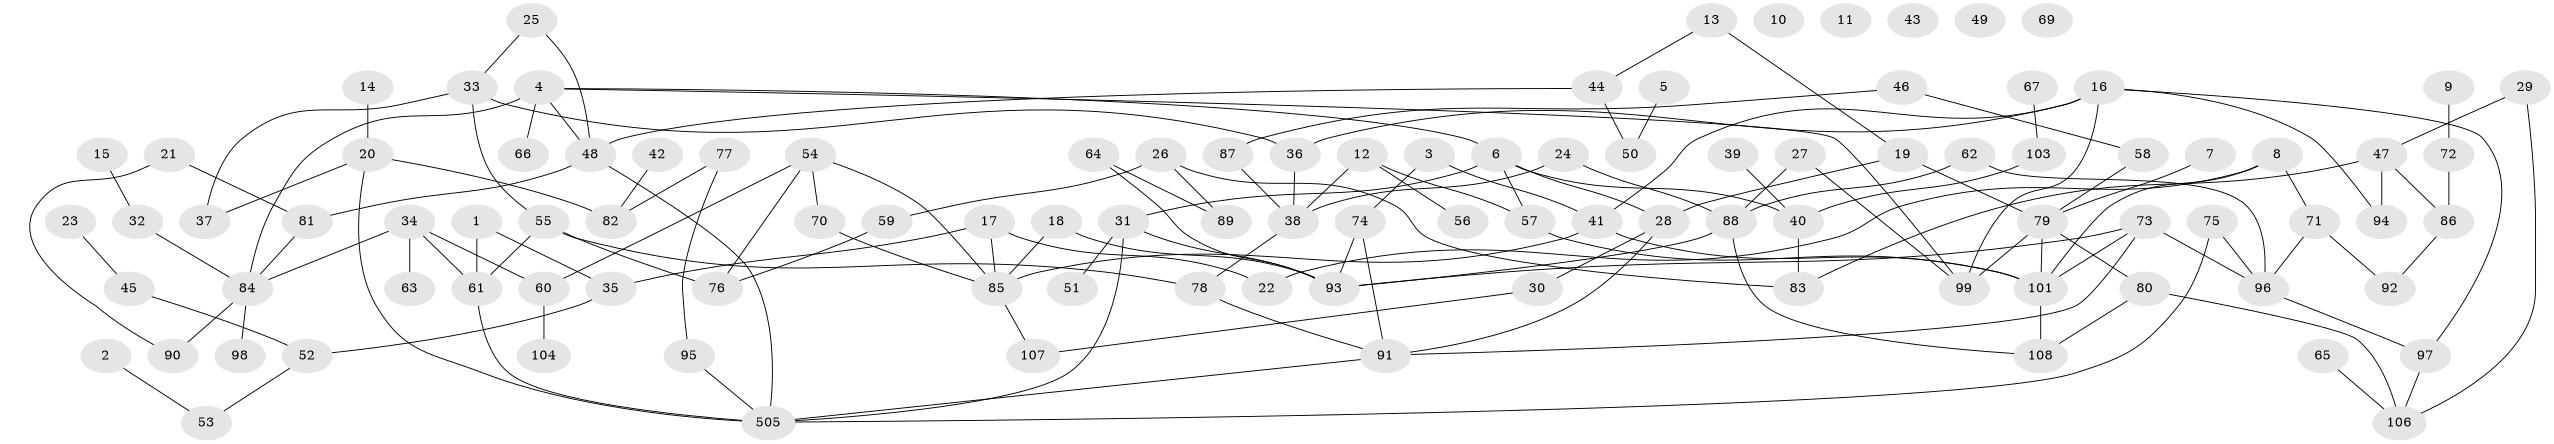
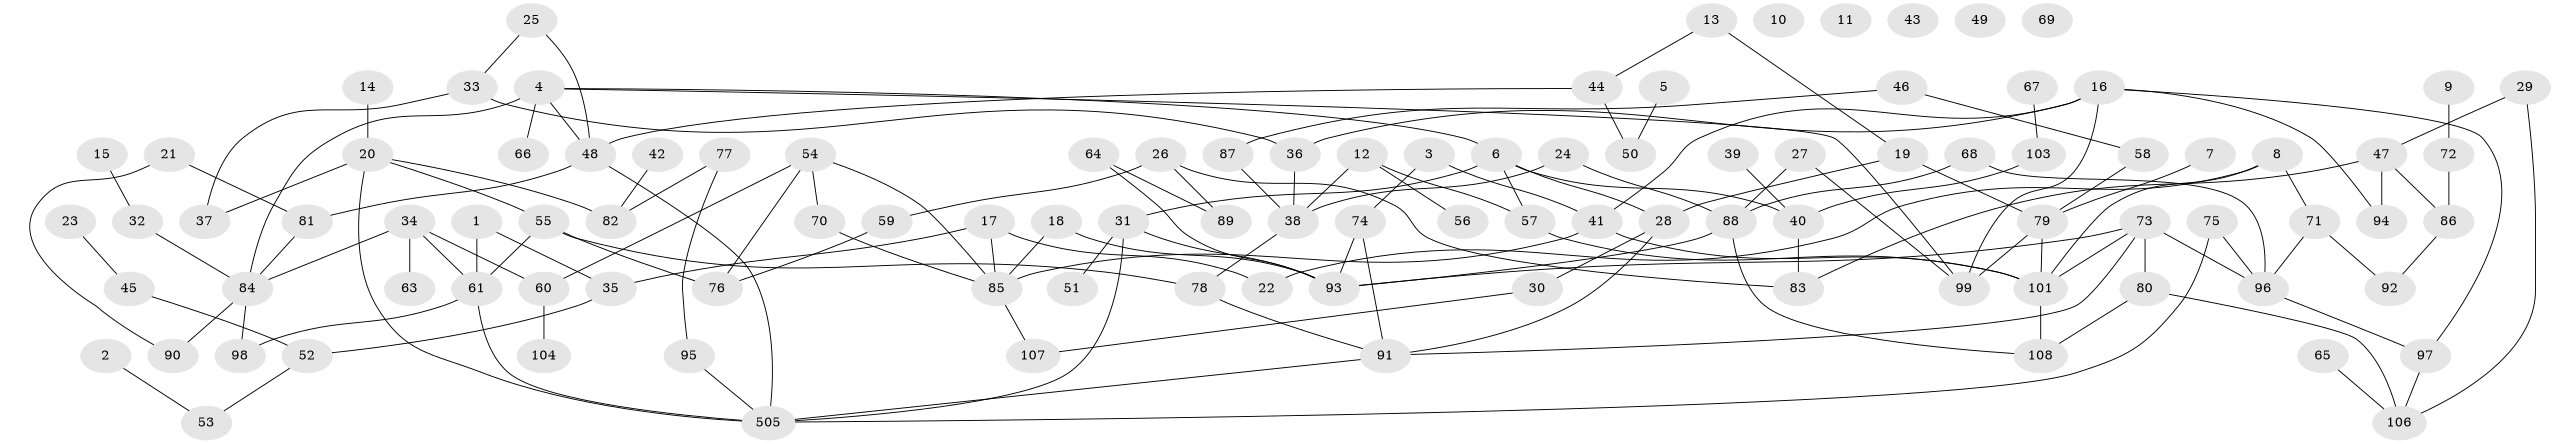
node "62": label "62" -> "68"
edge "33" -- "55": now "20" -- "55"
edge "79" -- "80": now "73" -- "80"
edge "61" -- "98": added
